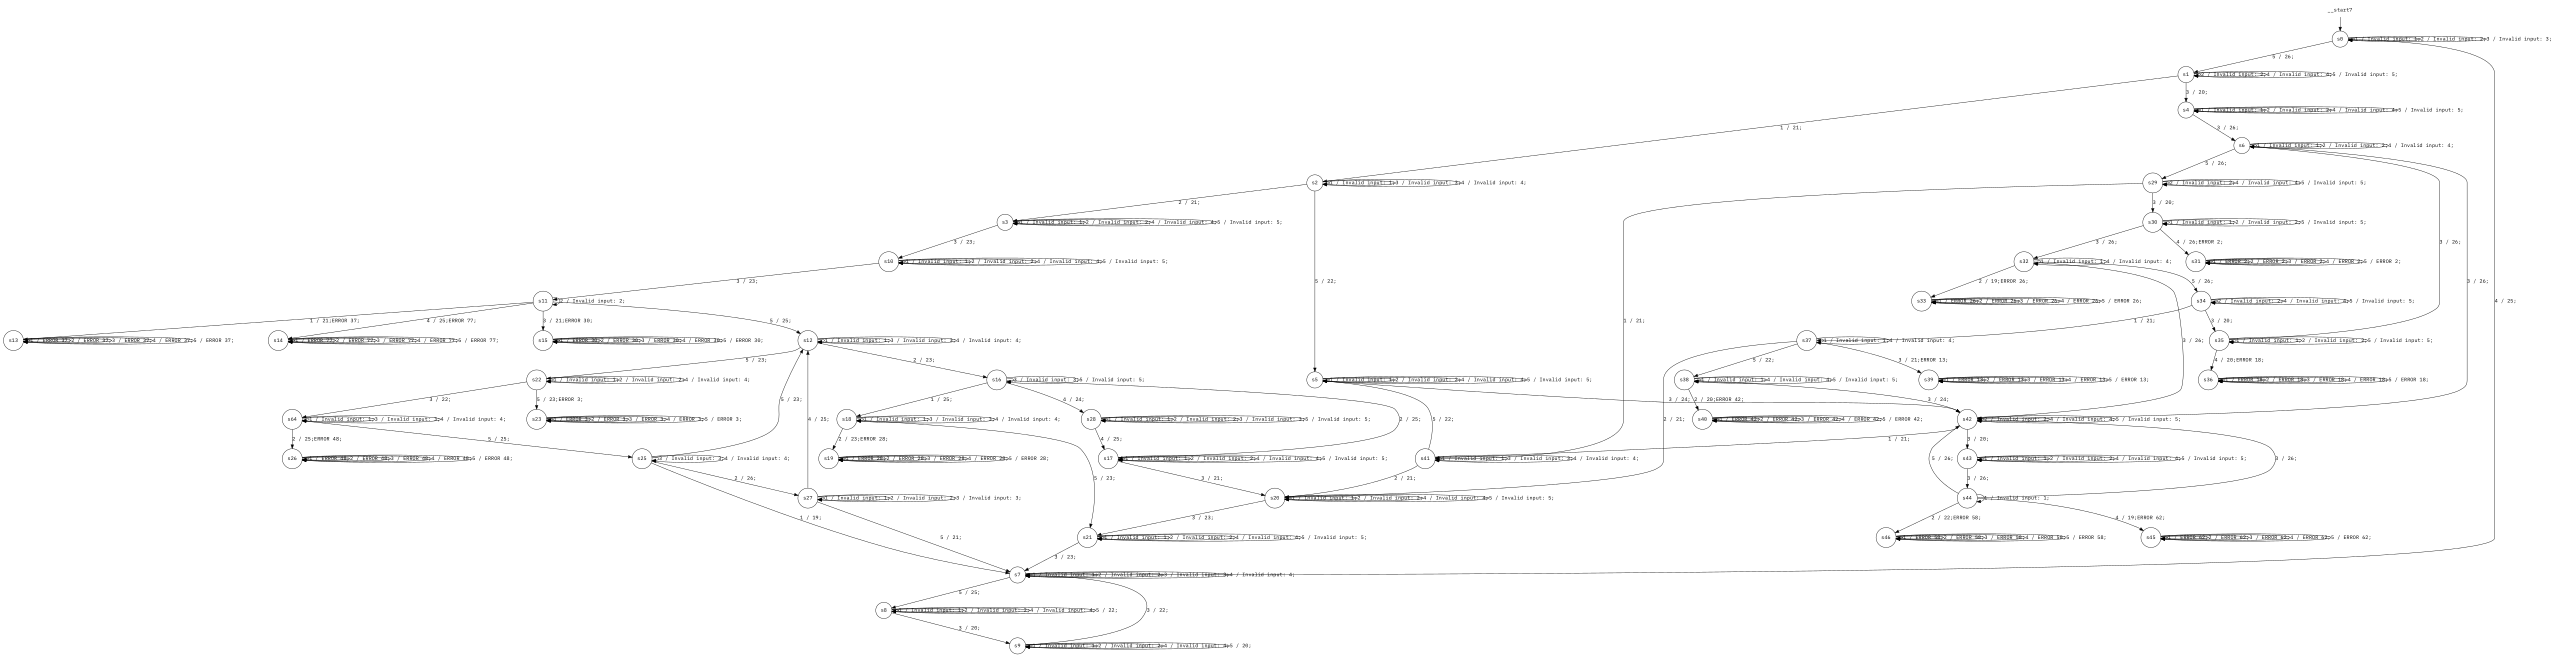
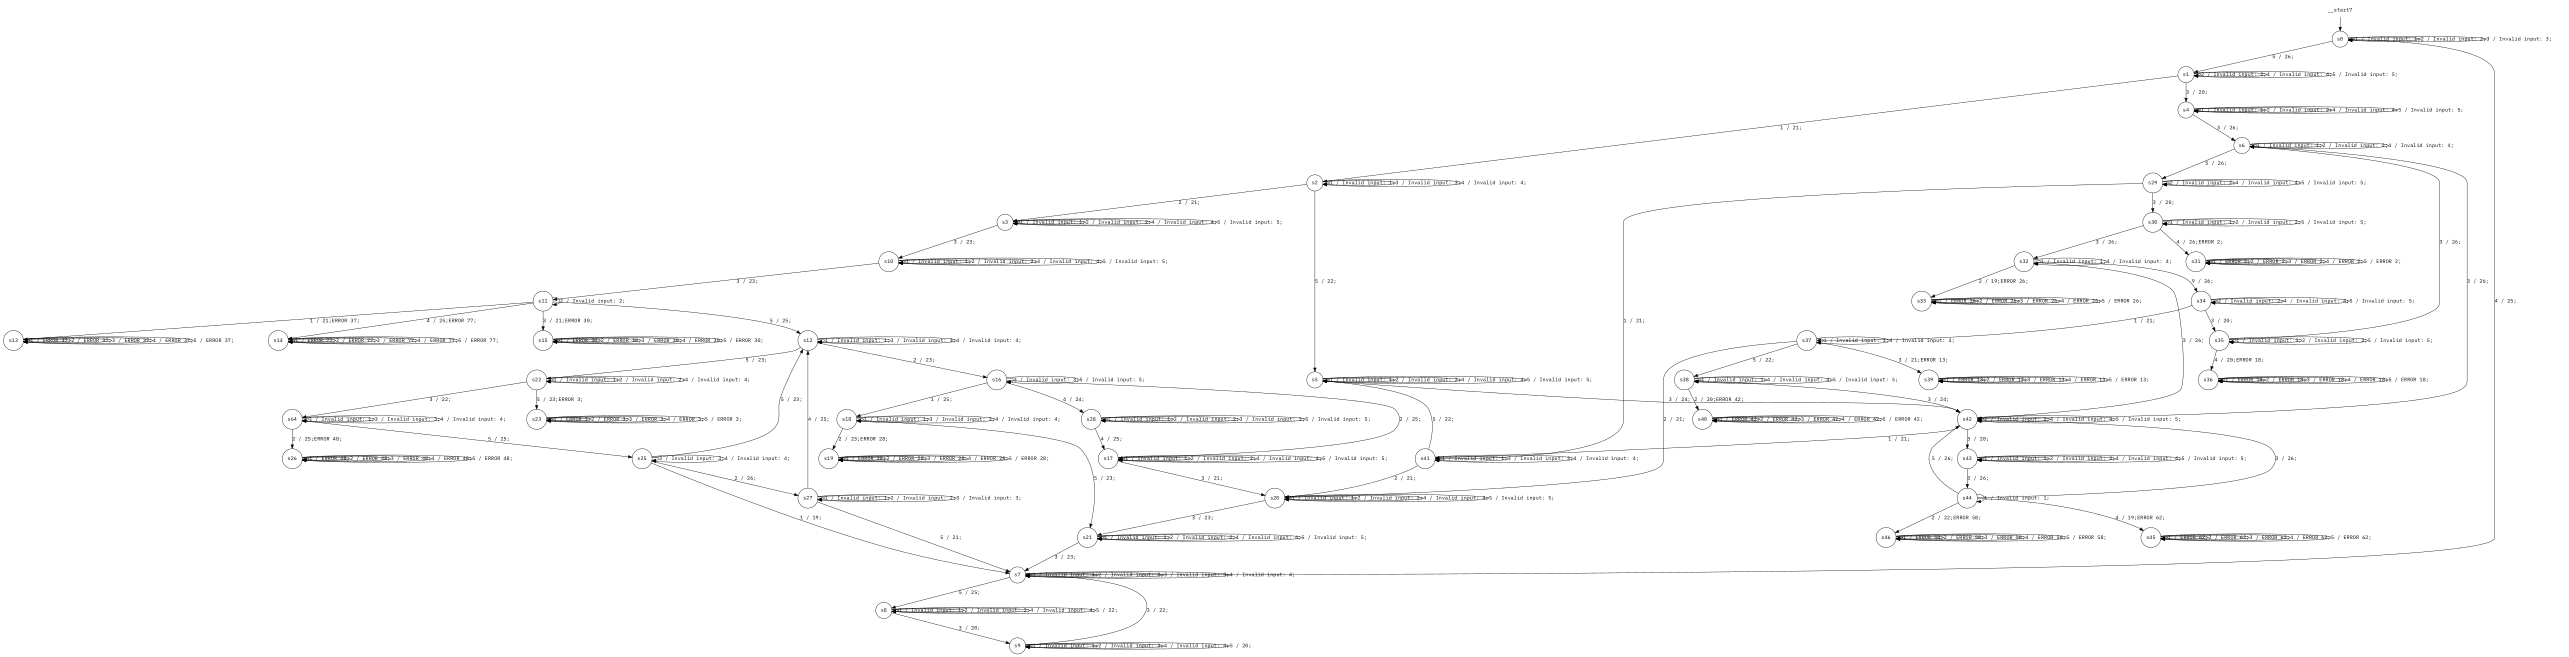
edge "s32" -> "s34": label "5 / 26;" -> "9 / 26;"
